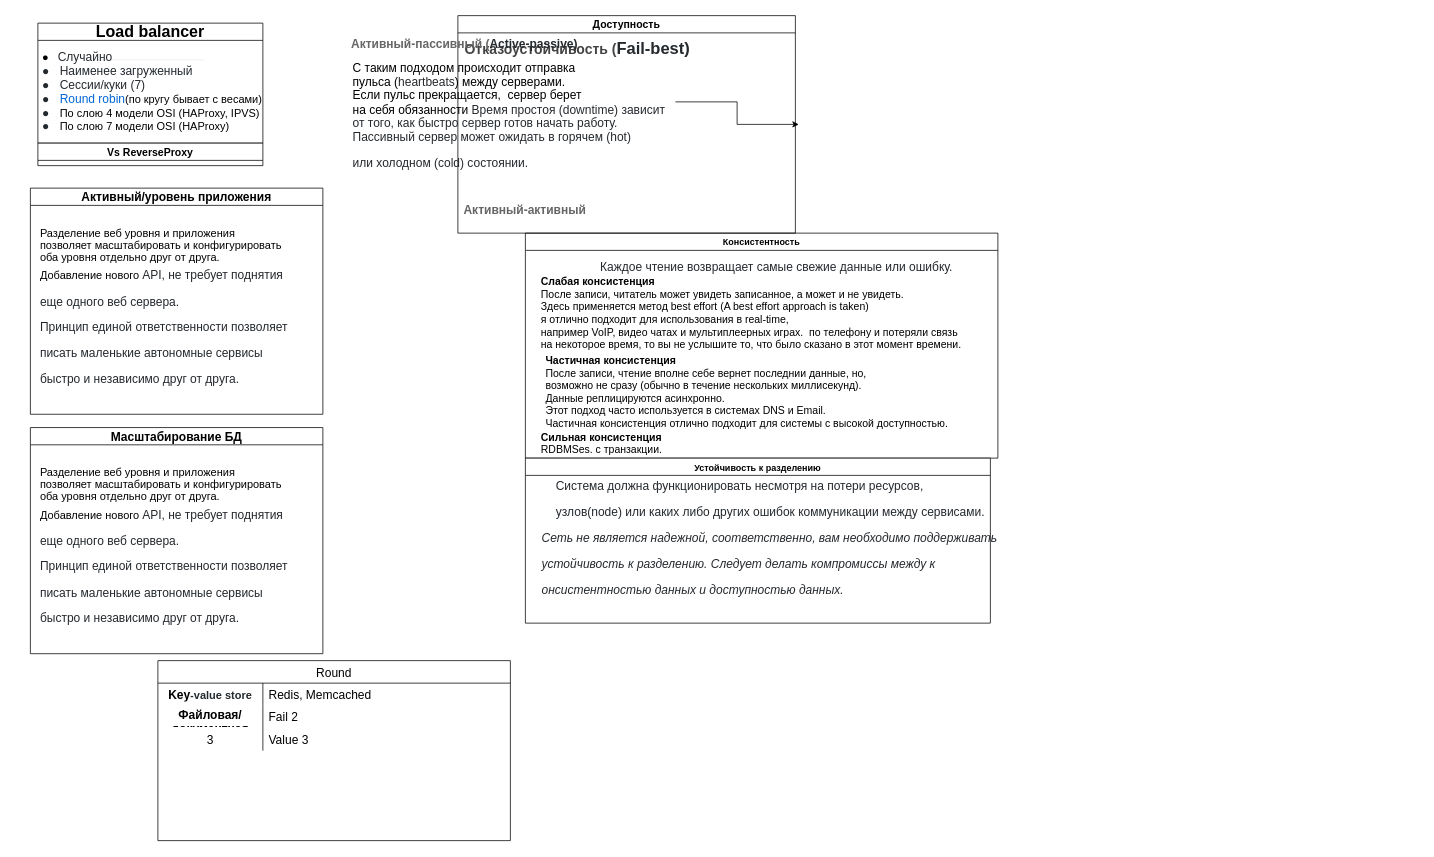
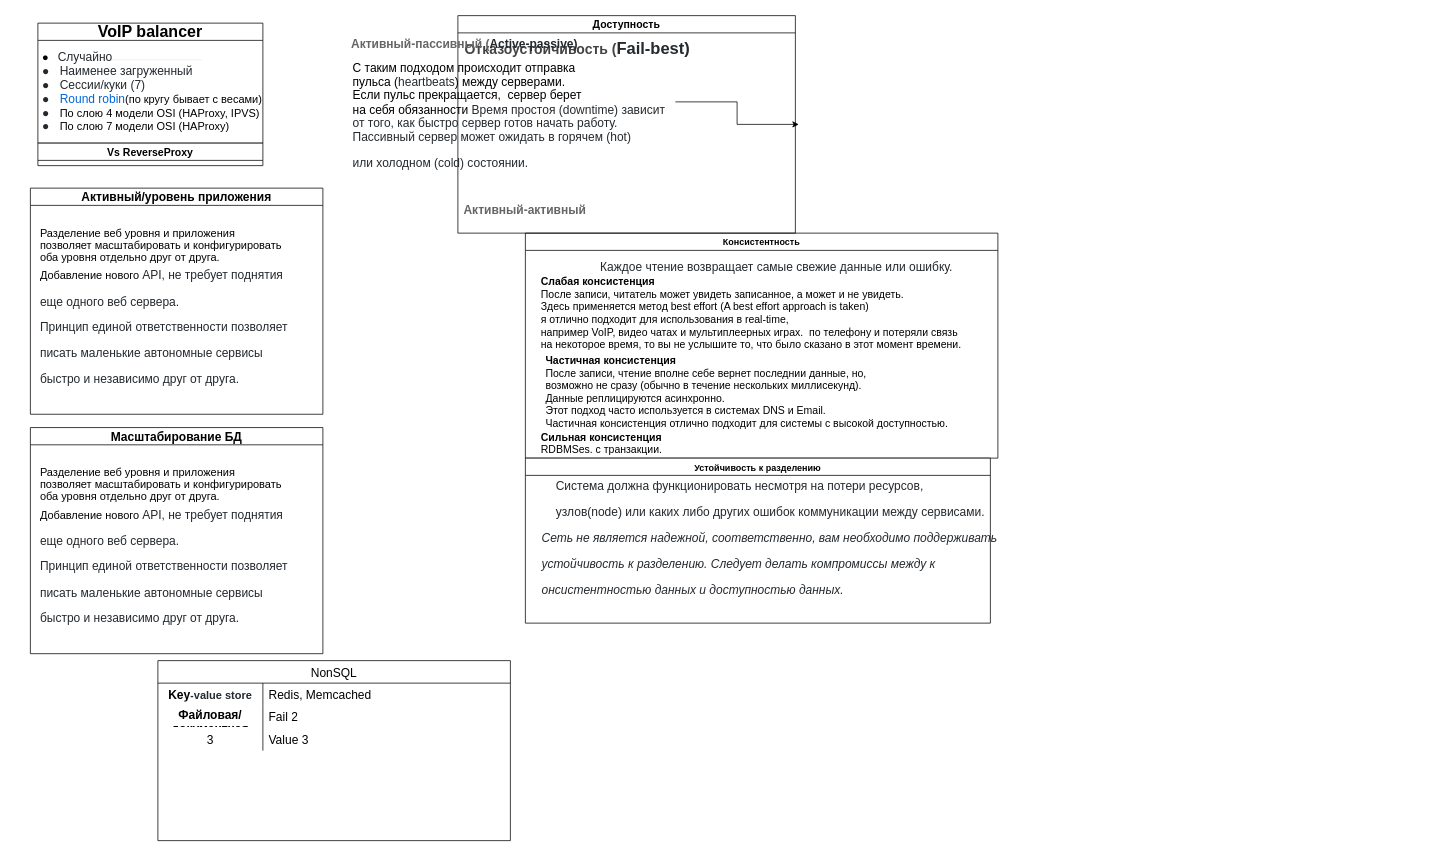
node "Load balancer": label "Load balancer" -> "VoIP balancer"
node "Round": label "Round" -> "NonSQL"
